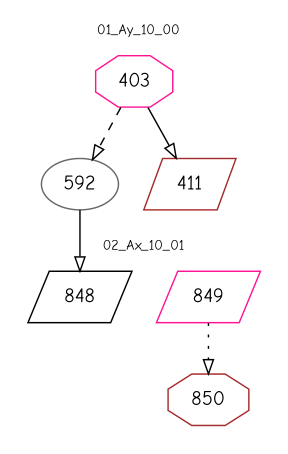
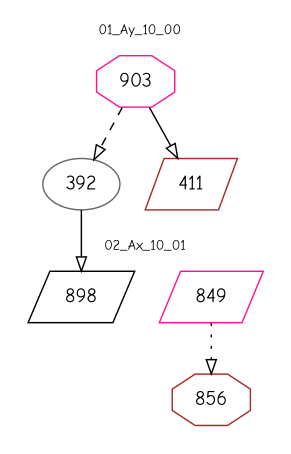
node "403": label "403" -> "903"
node "592": label "592" -> "392"
node "848": label "848" -> "898"
node "850": label "850" -> "856"
